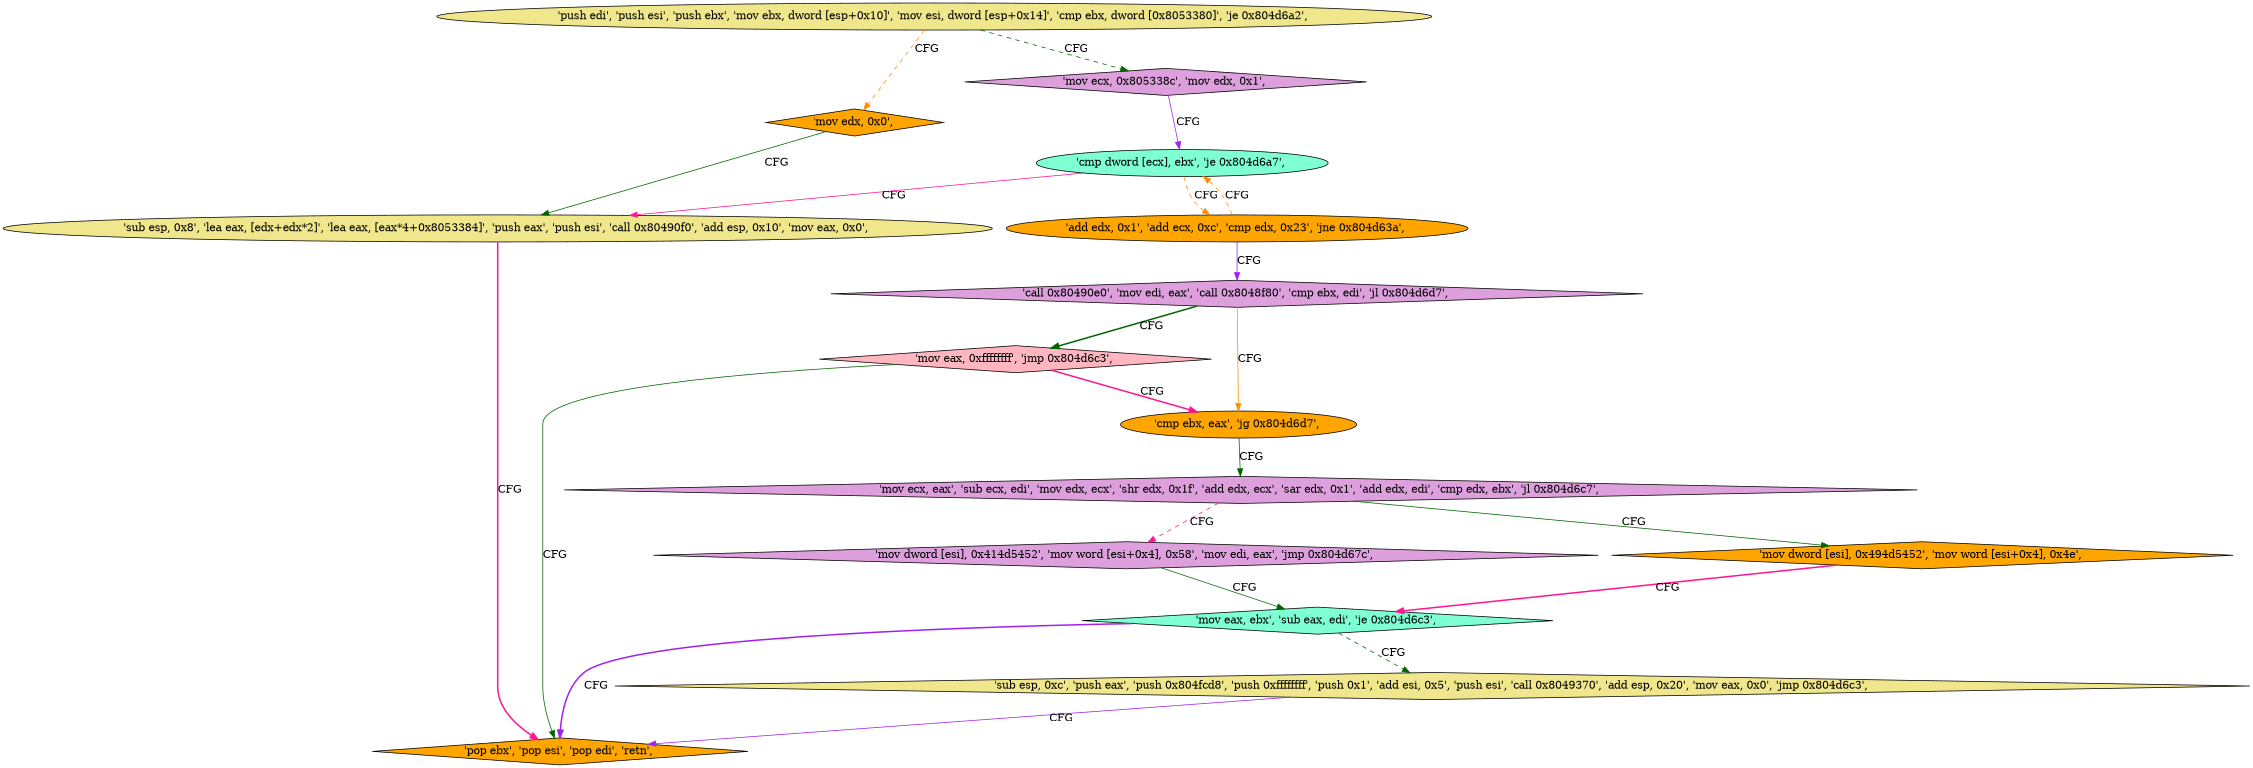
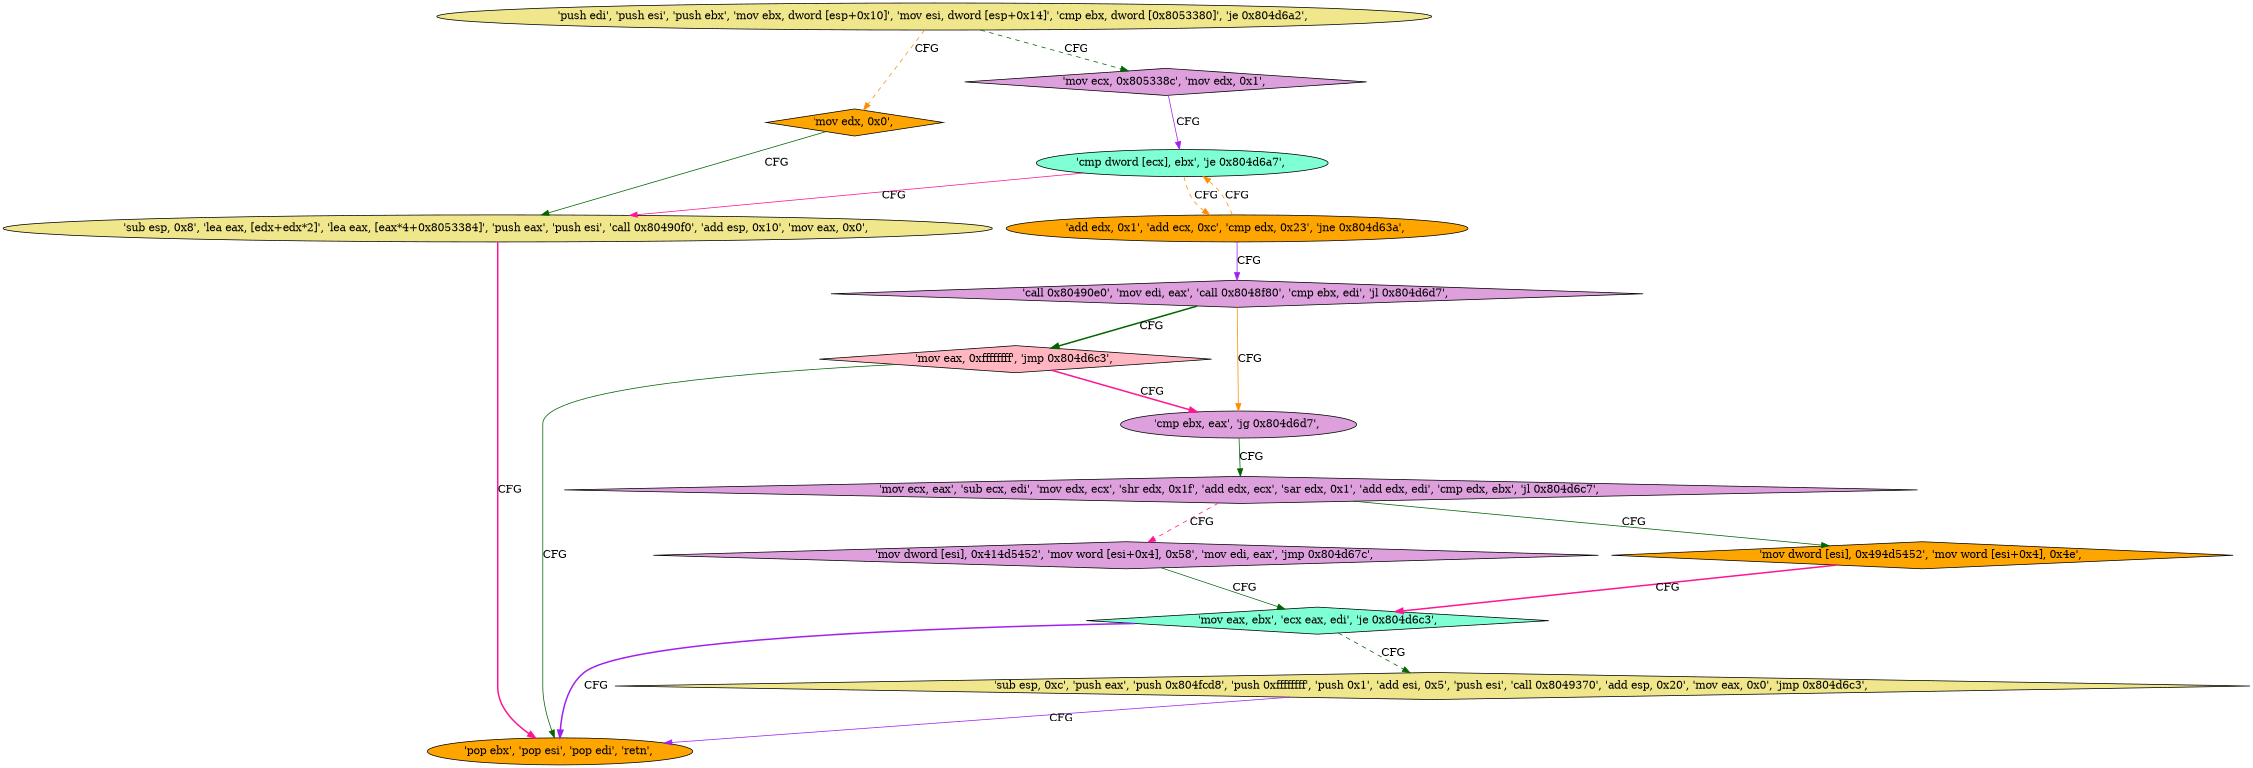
node "'cmp ebx, eax', 'jg 0x804d6d7',": fillcolor orange -> plum
node "'mov eax, ebx', 'sub eax, edi', 'je 0x804d6c3',": label "'mov eax, ebx', 'sub eax, edi', 'je 0x804d6c3'," -> "'mov eax, ebx', 'ecx eax, edi', 'je 0x804d6c3',"
node "'pop ebx', 'pop esi', 'pop edi', 'retn',": shape diamond -> ellipse
